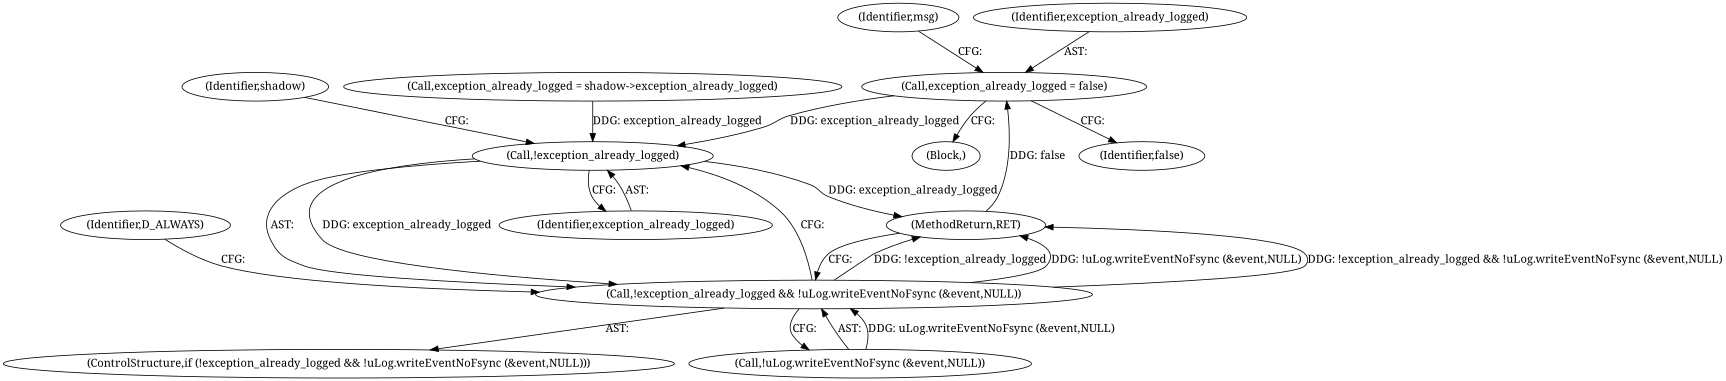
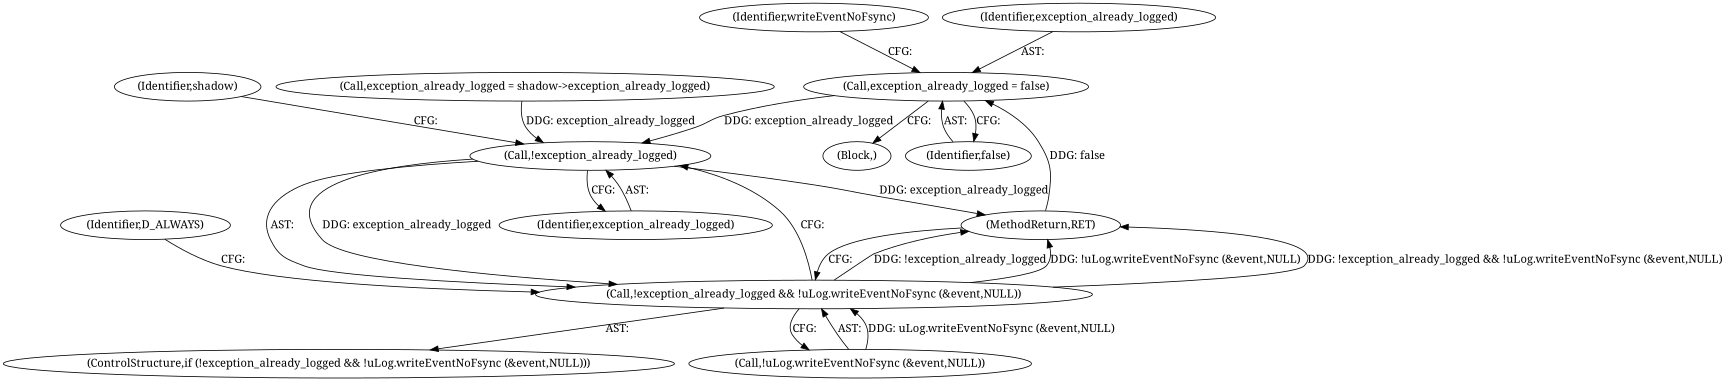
node "(Identifier,msg)": label "(Identifier,msg)" -> "(Identifier,writeEventNoFsync)"
edge "(Identifier,false)" -> "(Call,exception_already_logged = false)": added, label "AST:"
